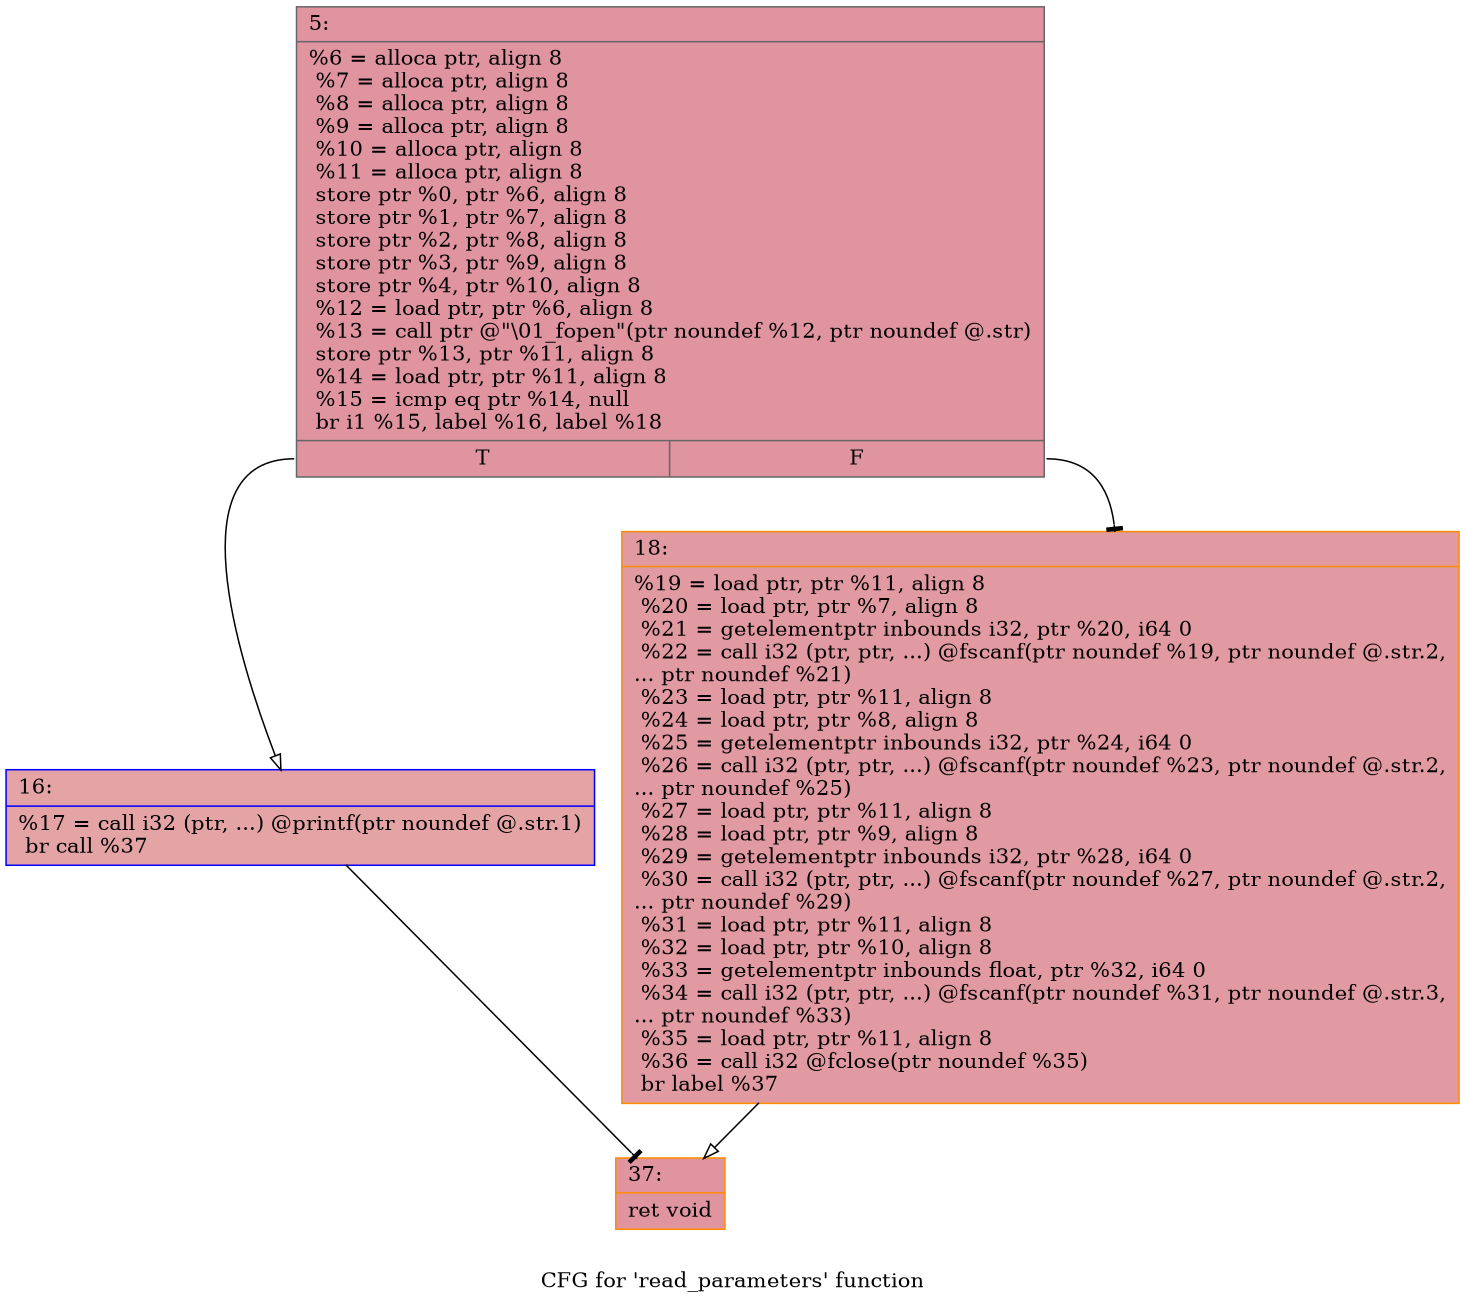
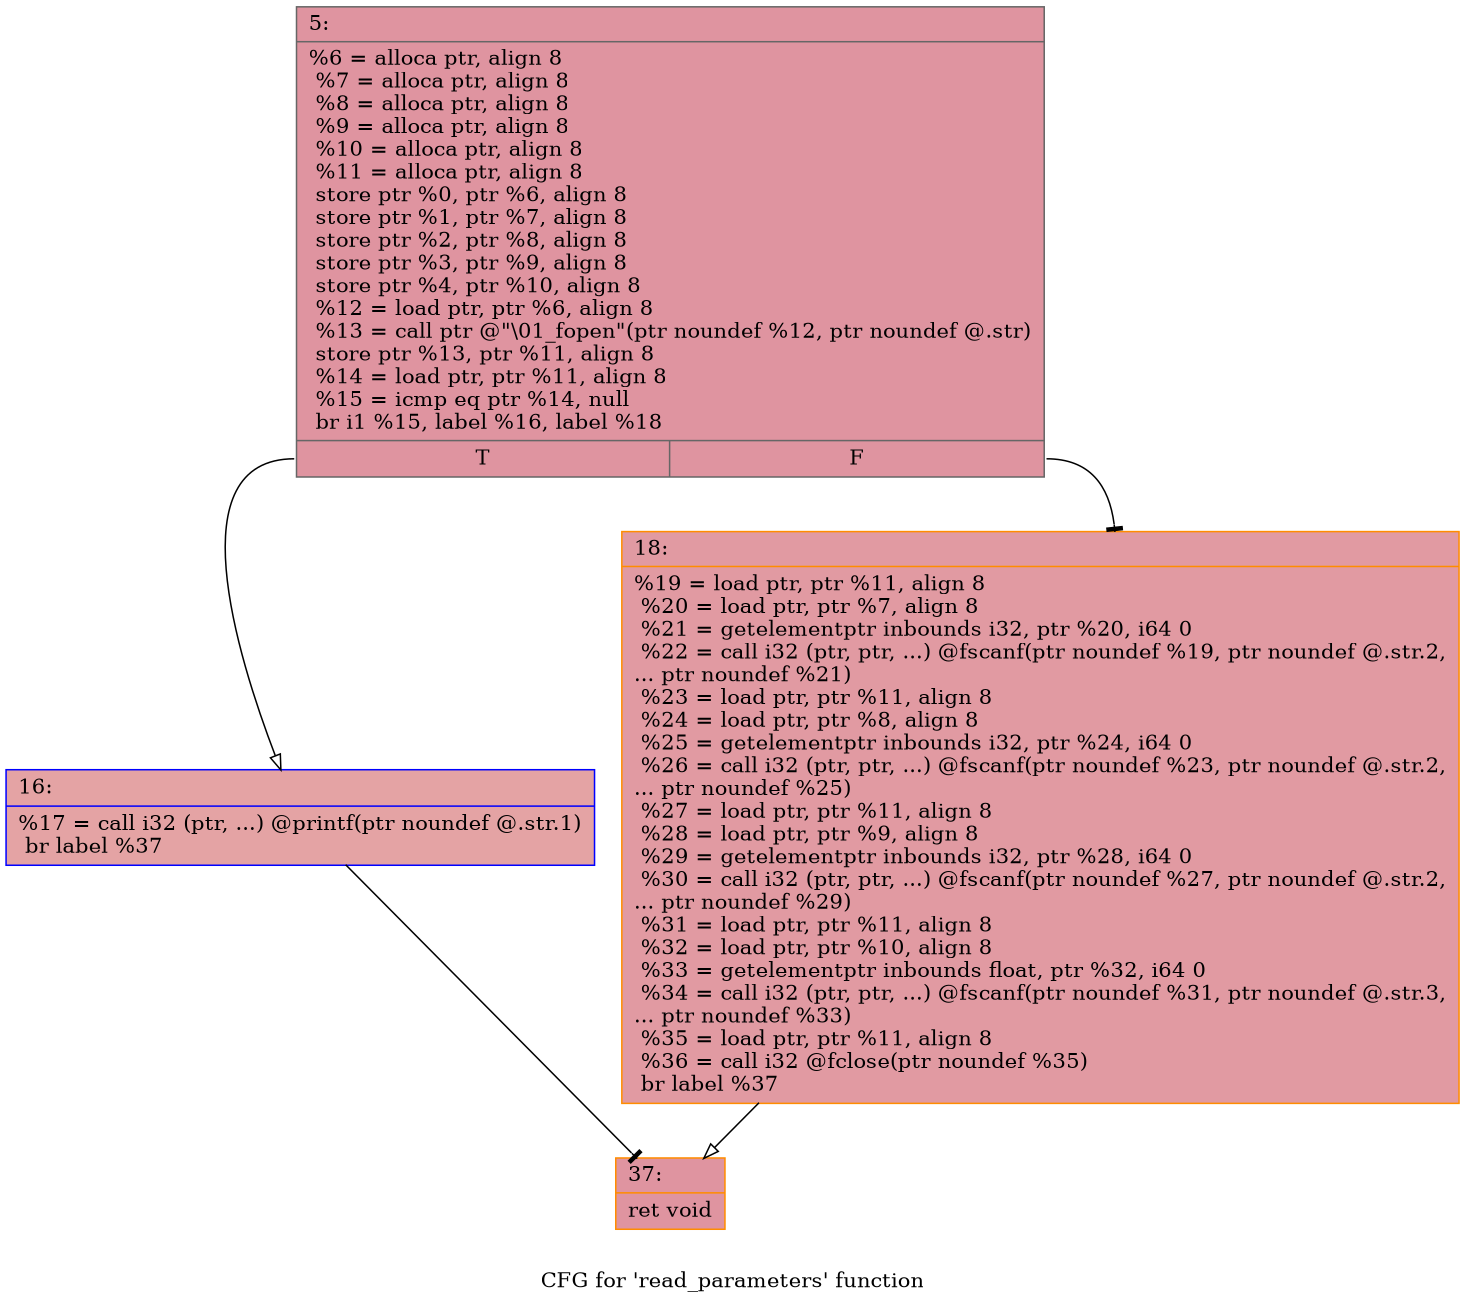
node "16:": text "br call %37" -> "br label %37"
